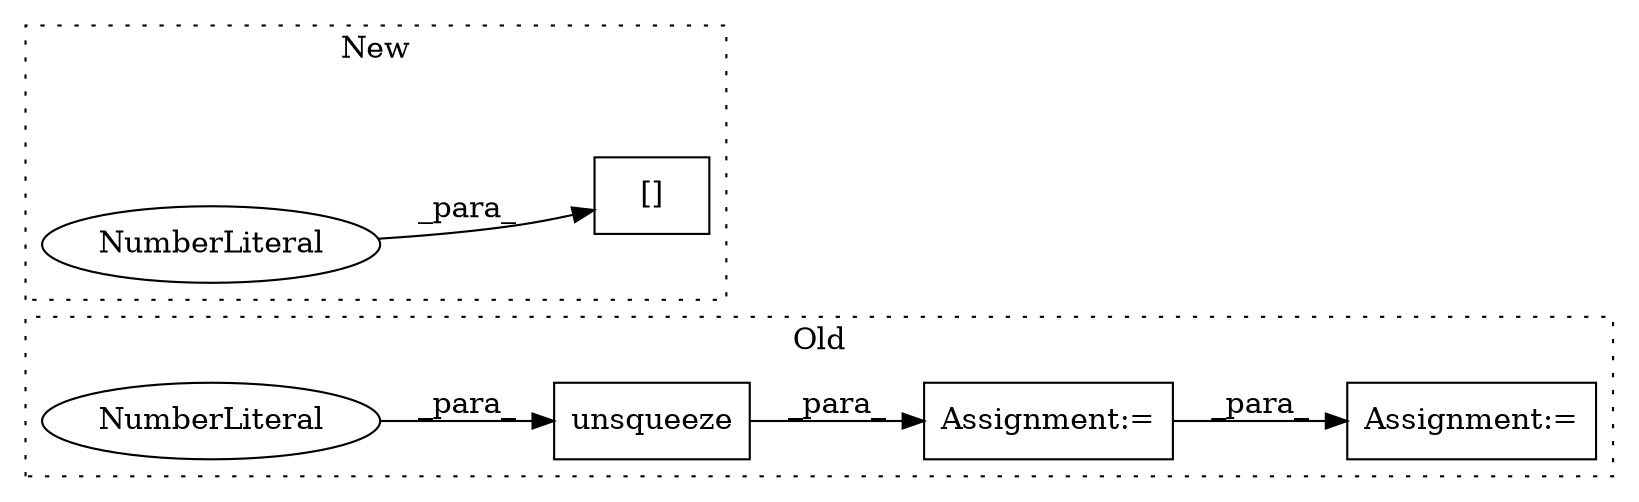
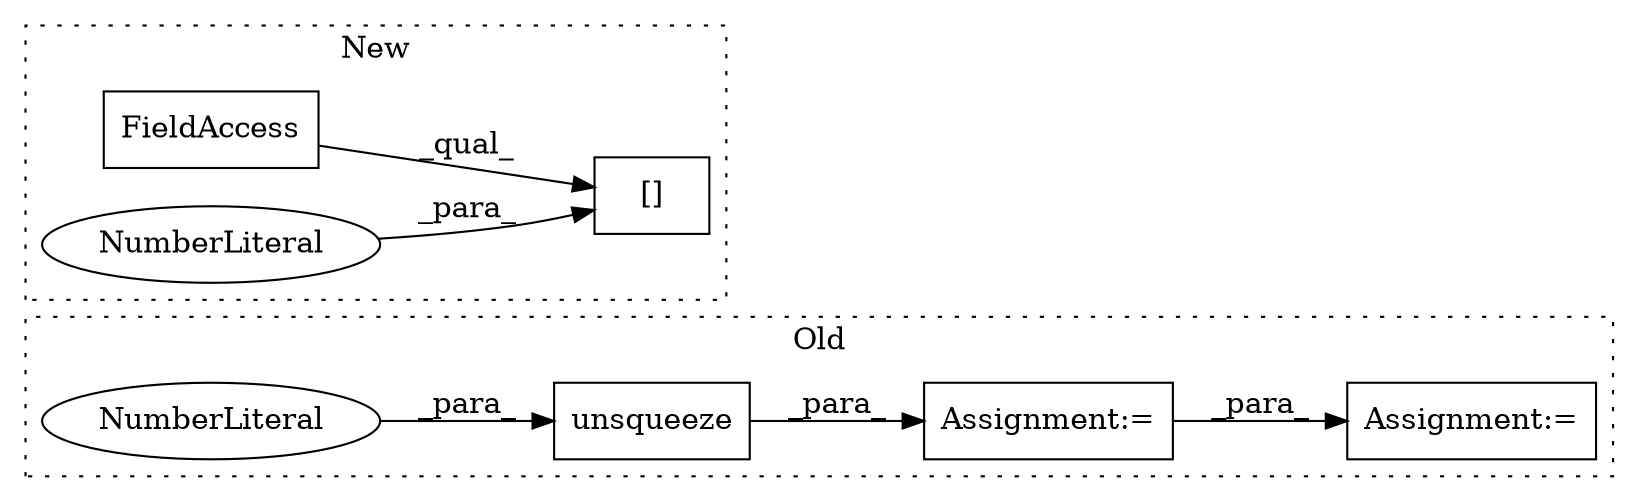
node "FieldAccess": added
